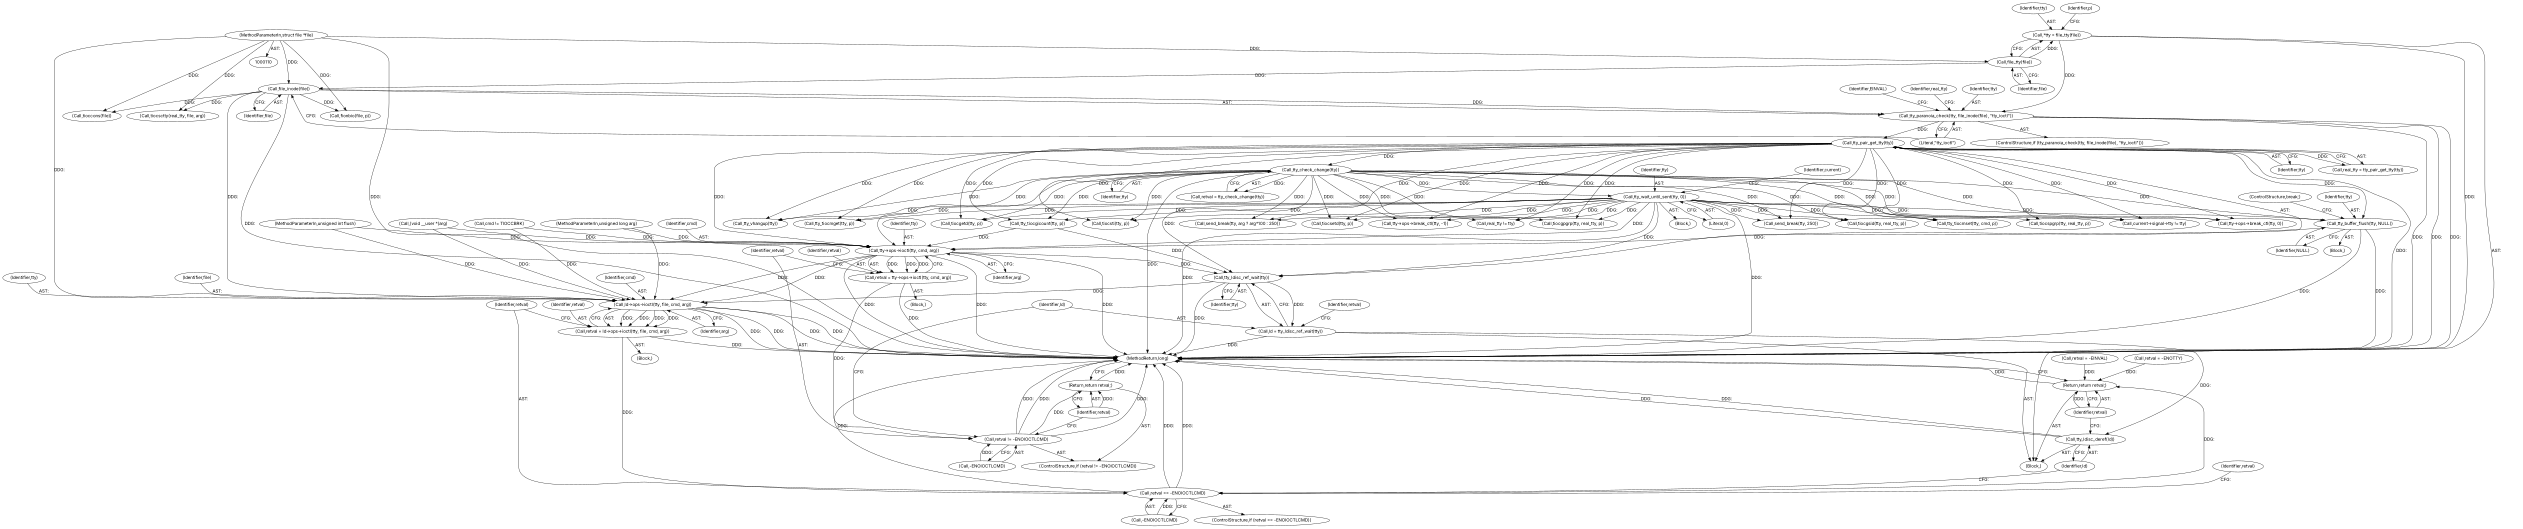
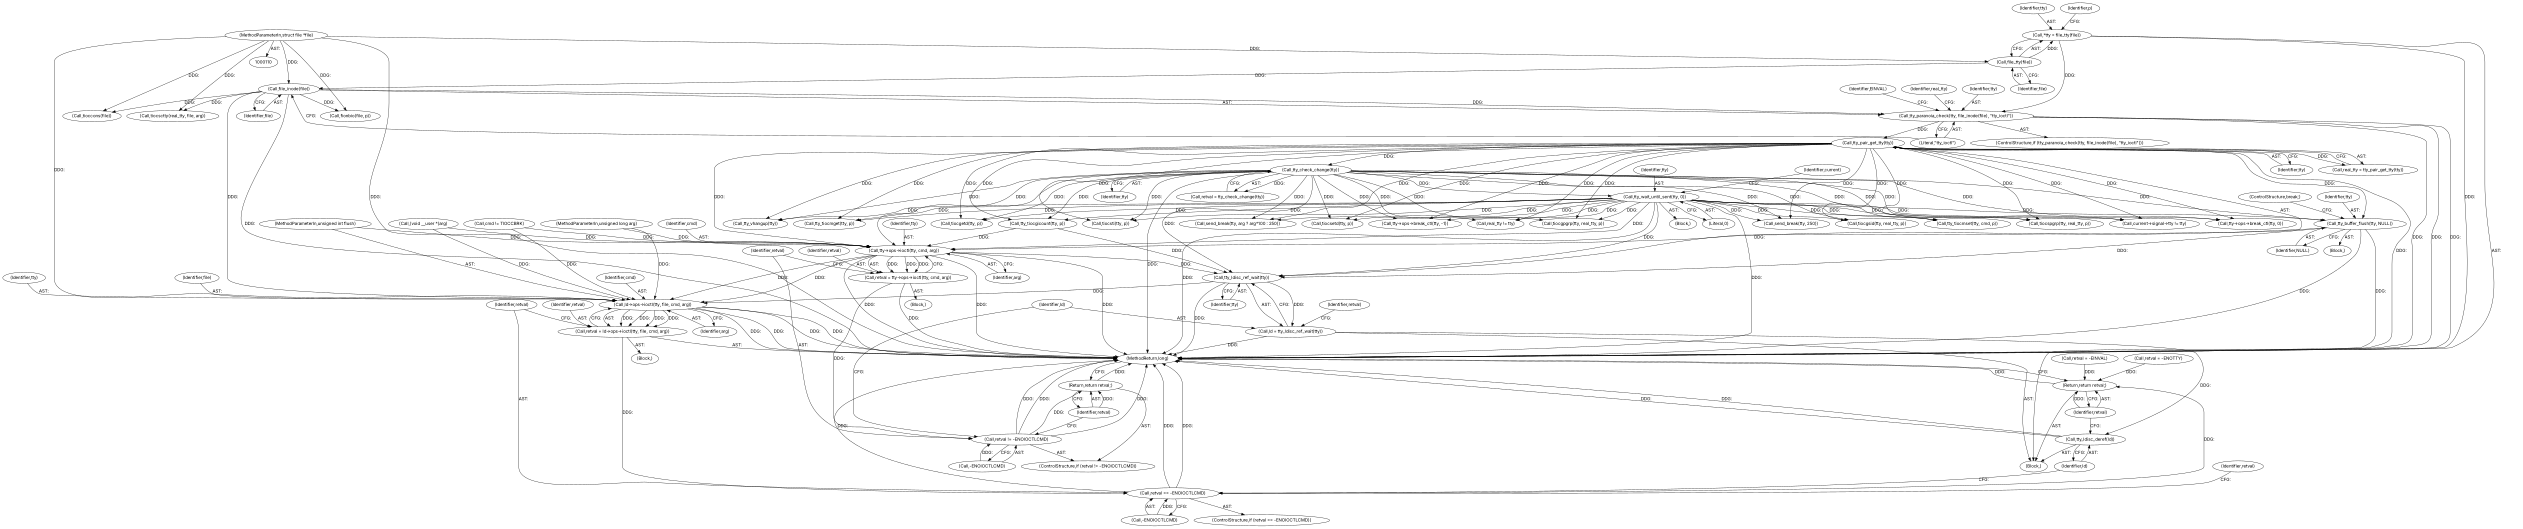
edge "(Call,tty_wait_until_sent(tty, 0))" -> "(Call,tiocspgrp(tty, real_tty, p))": added, label "DDG:"
edge "(MethodParameterIn,unsigned int flush)" -> "(Call,ld->ops->ioctl(tty, file, cmd, arg))": label "DDG: " -> "AST: "
edge "(Call,tty_buffer_flush(tty, NULL))" -> "(Call,tty_ldisc_ref_wait(tty))": added, label "DDG:"
edge "(Call,retval = ld->ops->ioctl(tty, file, cmd, arg))" -> "(MethodReturn,long)": label "DDG: " -> "AST: "
